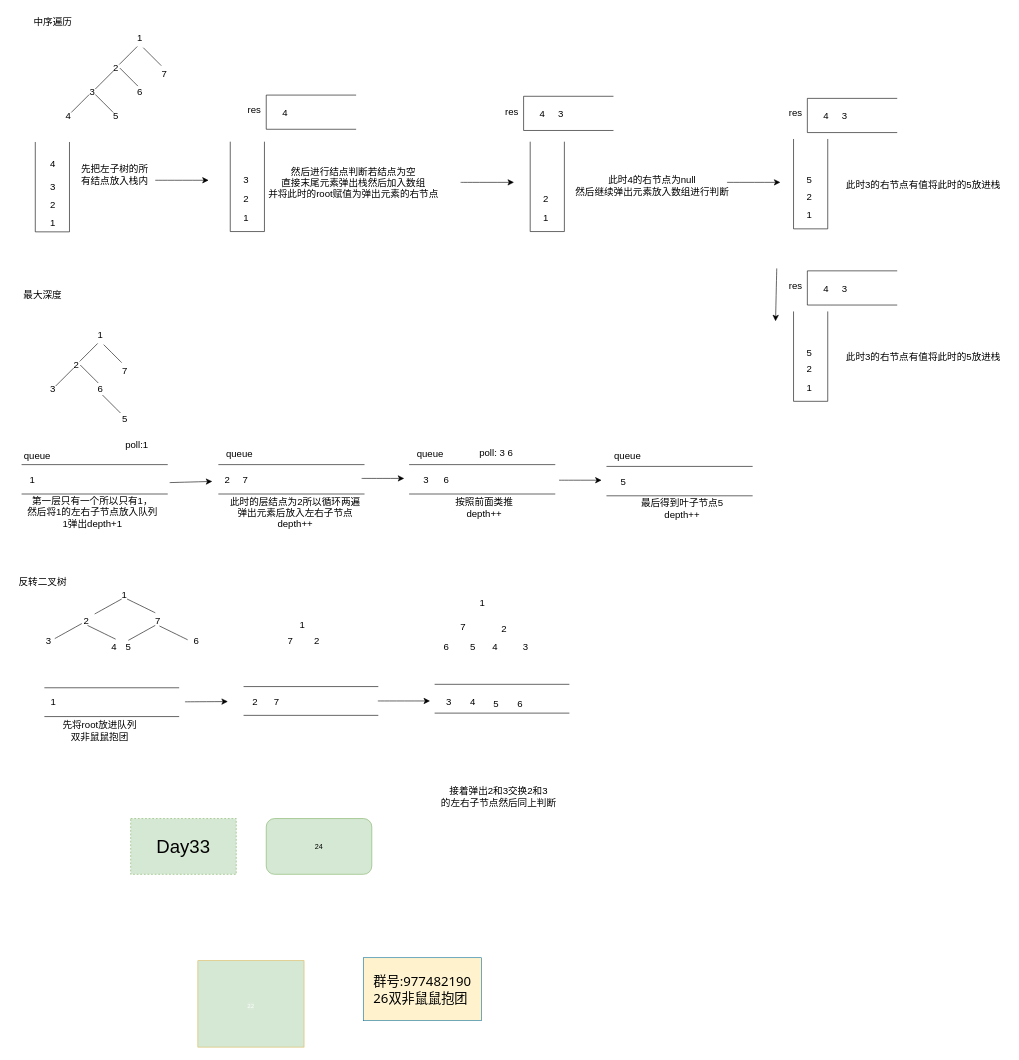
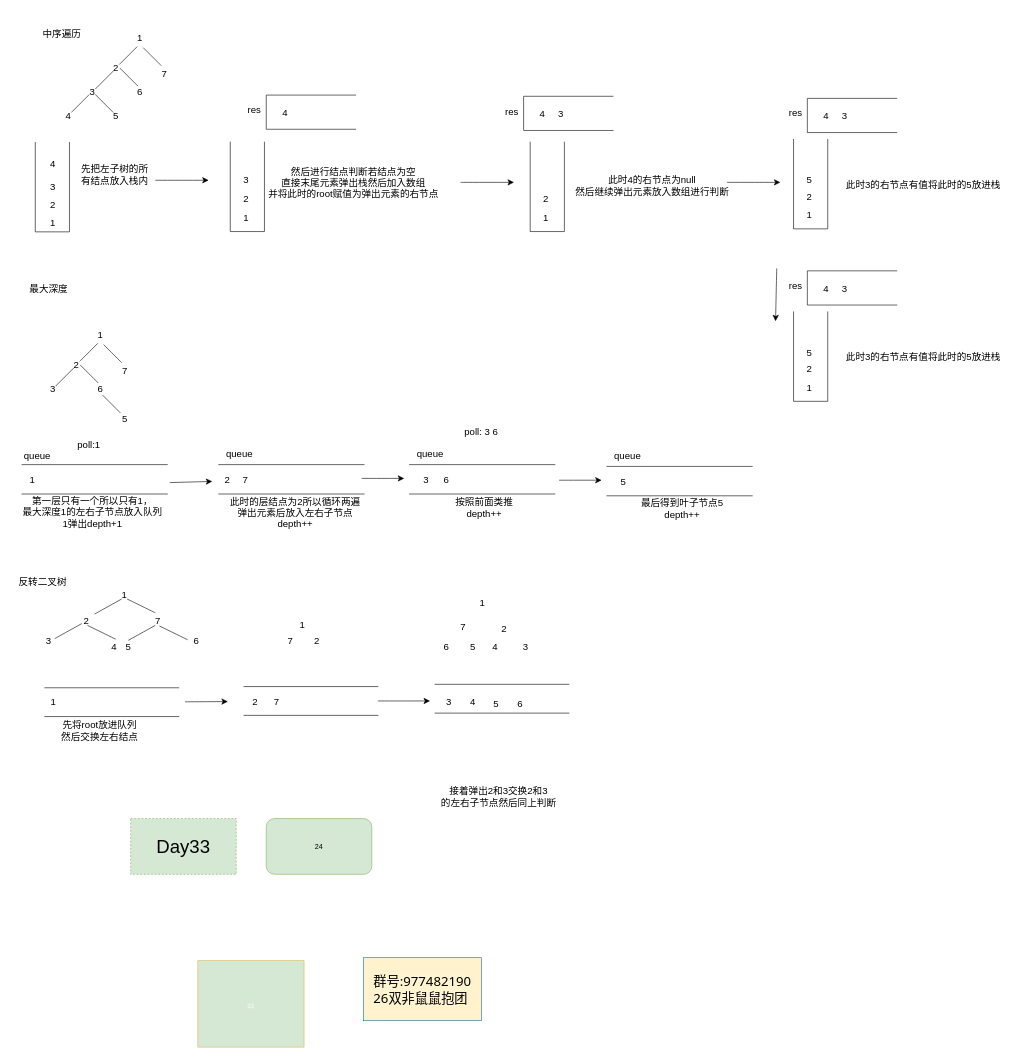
node "中序遍历": moved (52, 22) -> (61, 34)
node "最大深度": moved (42, 295) -> (48, 289)
node "poll:1": moved (136, 445) -> (88, 445)
node "poll: 3 6": moved (496, 452) -> (481, 431)
node "第一层只有一个所以只有1， 然后将1的左右子节点放入队列 1弹出depth+1": label "第一层只有一个所以只有1， 然后将1的左右子节点放入队列 1弹出depth+1" -> "第一层只有一个所以只有1， 最大深度1的左右子节点放入队列 1弹出depth+1"
node "先将root放进队列 双非鼠鼠抱团": label "先将root放进队列 双非鼠鼠抱团" -> "先将root放进队列 然后交换左右结点"
